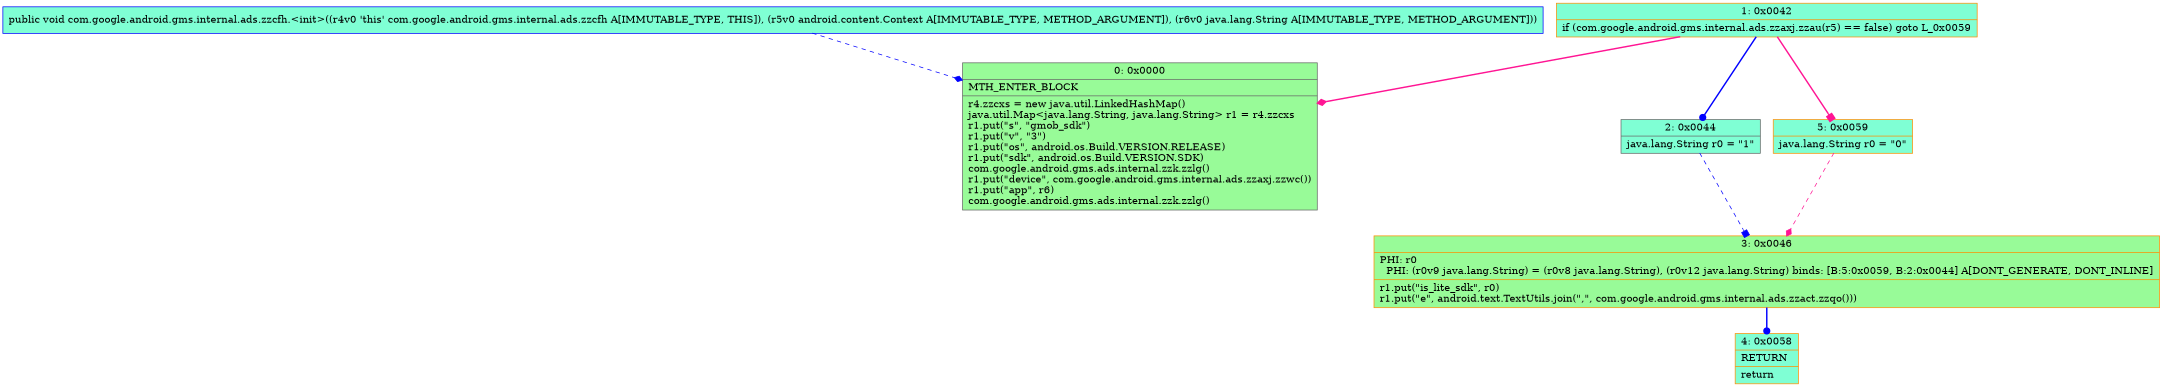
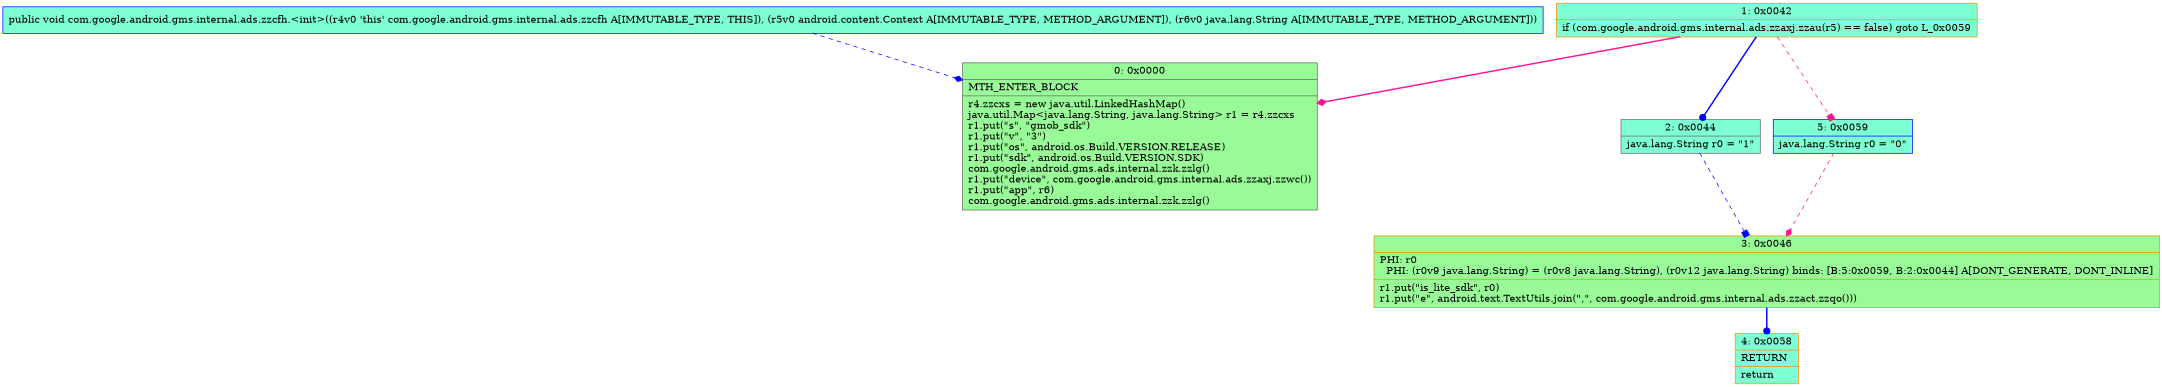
edge "1: 0x0042" -> "5: 0x0059": style bold -> dashed
node "5: 0x0059": color darkorange -> blue
